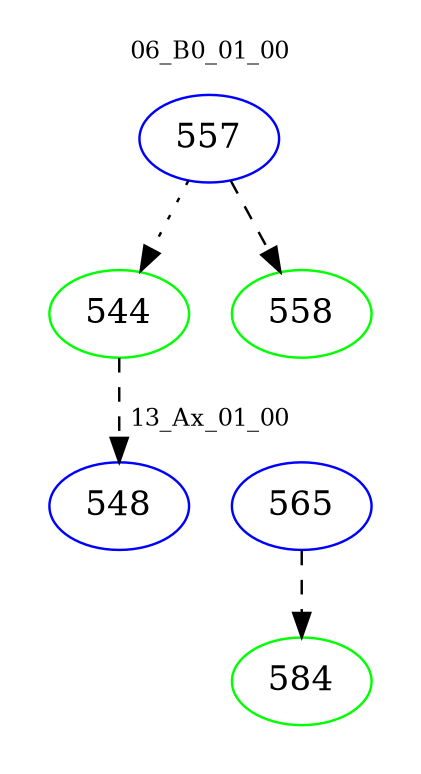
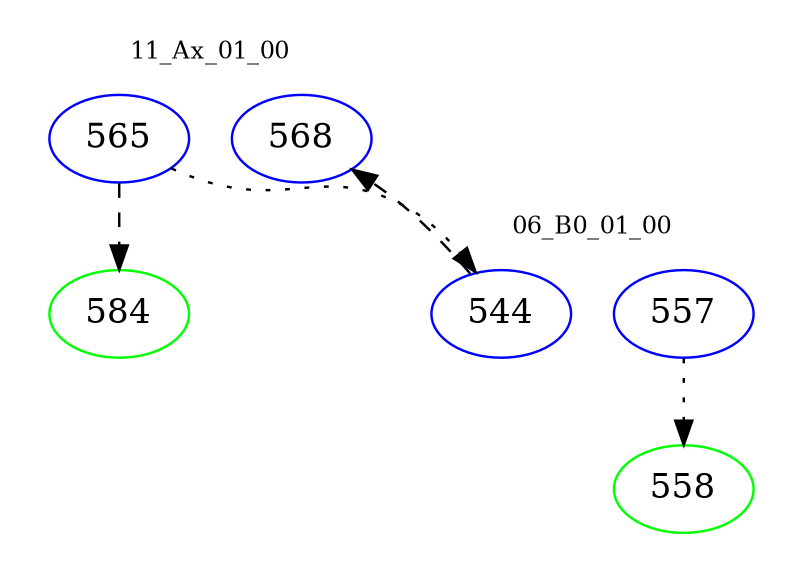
edge "557" -> "544": now "565" -> "544"
edge "557" -> "558": style dashed -> dotted
node "544": color green -> blue
cluster "13_Ax_01_00": label "13_Ax_01_00" -> "11_Ax_01_00"
node "548": label "548" -> "568"
